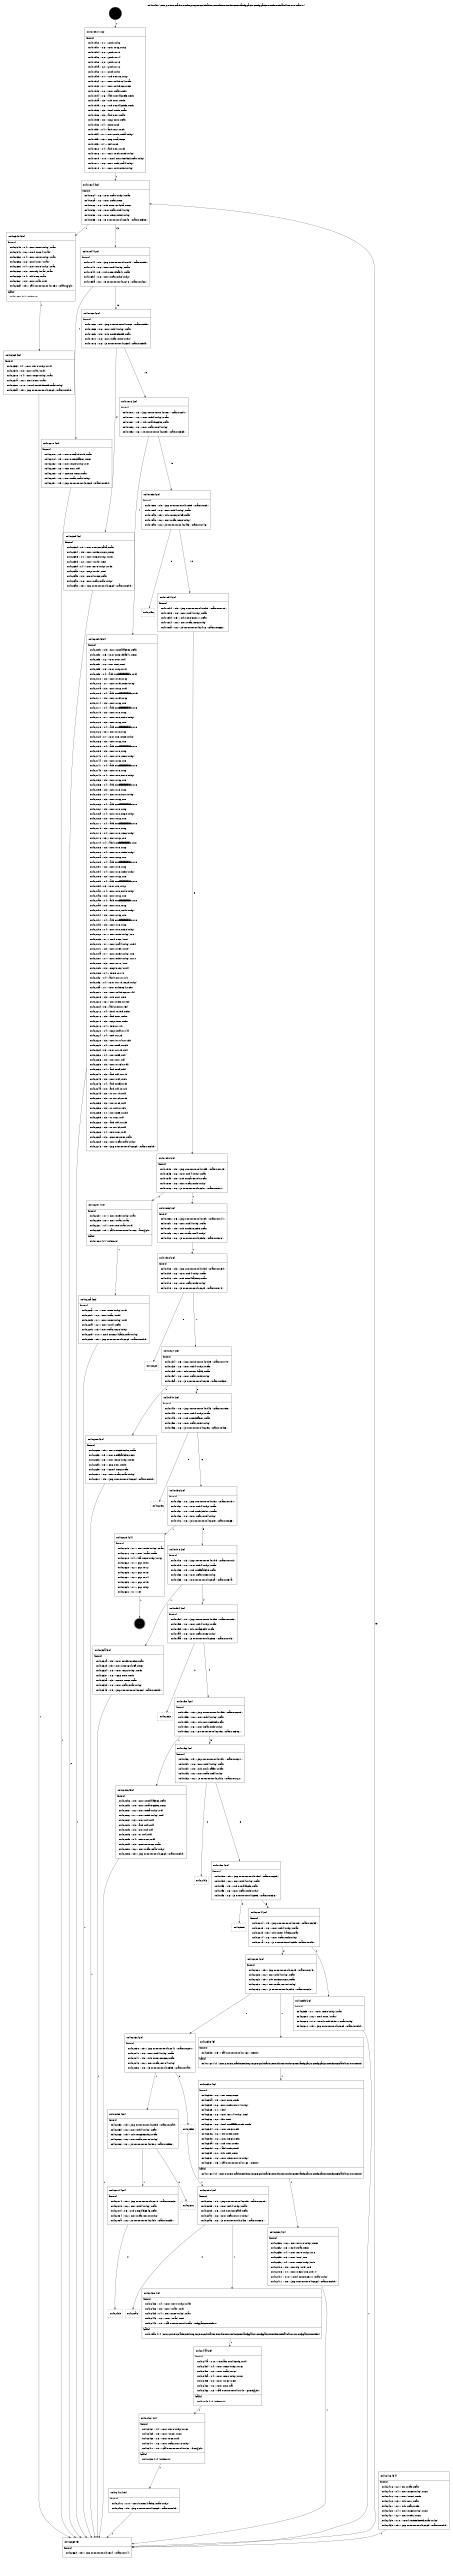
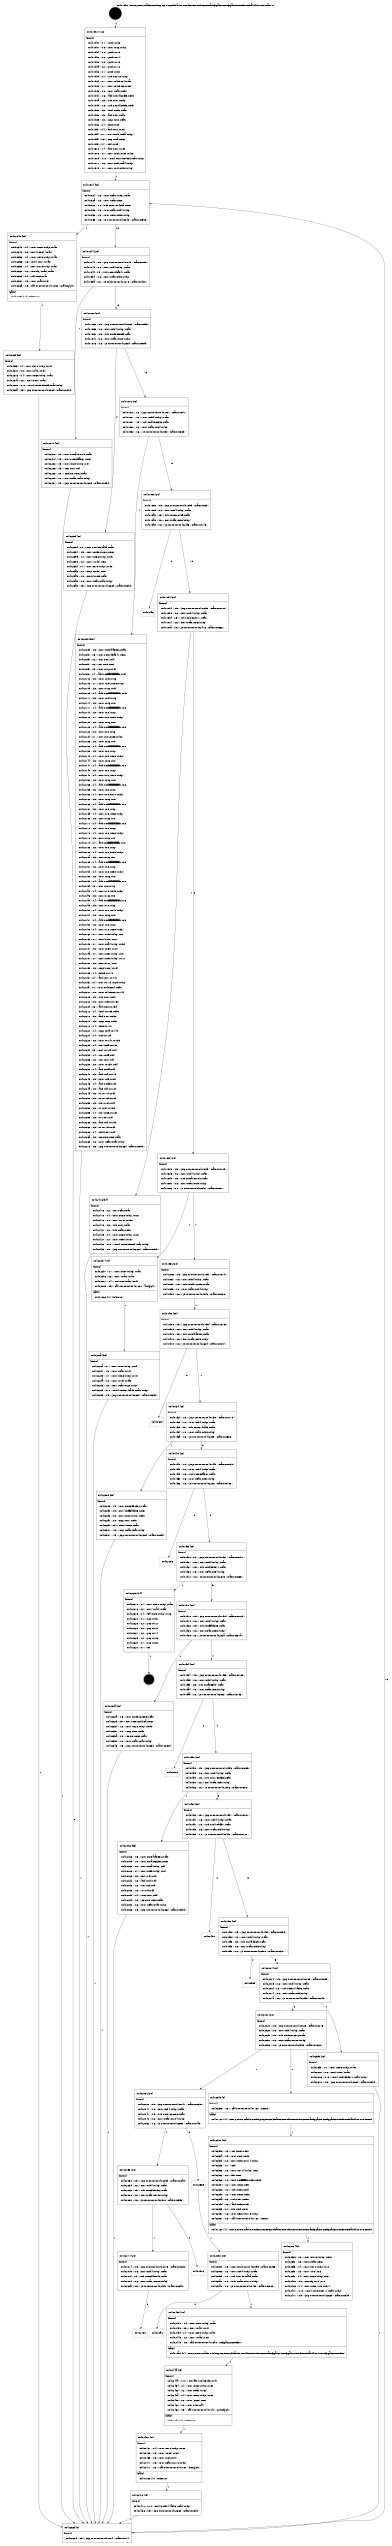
edge "0x401eb4 [28]" -> "0x402416 [34]": added, label "1"
edge "0x4023ec [42]" -> "0x40266d [5]": removed, label "1"
